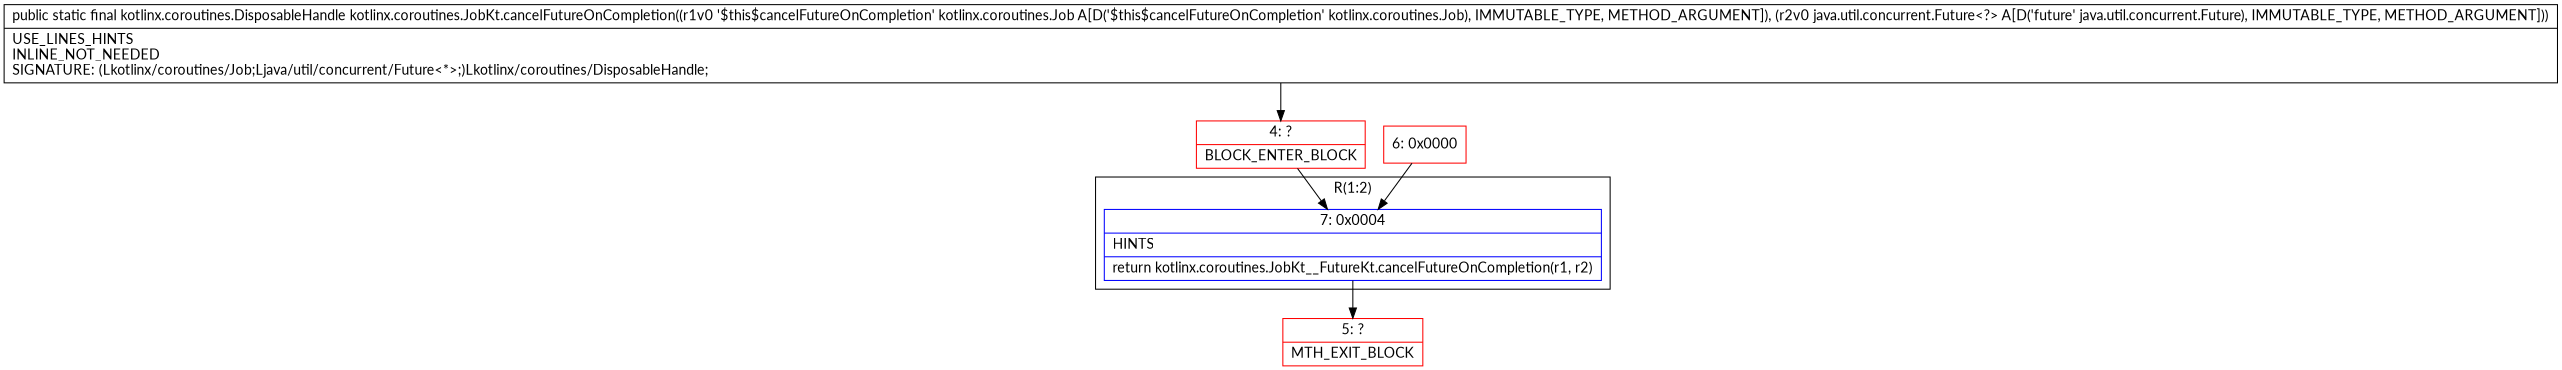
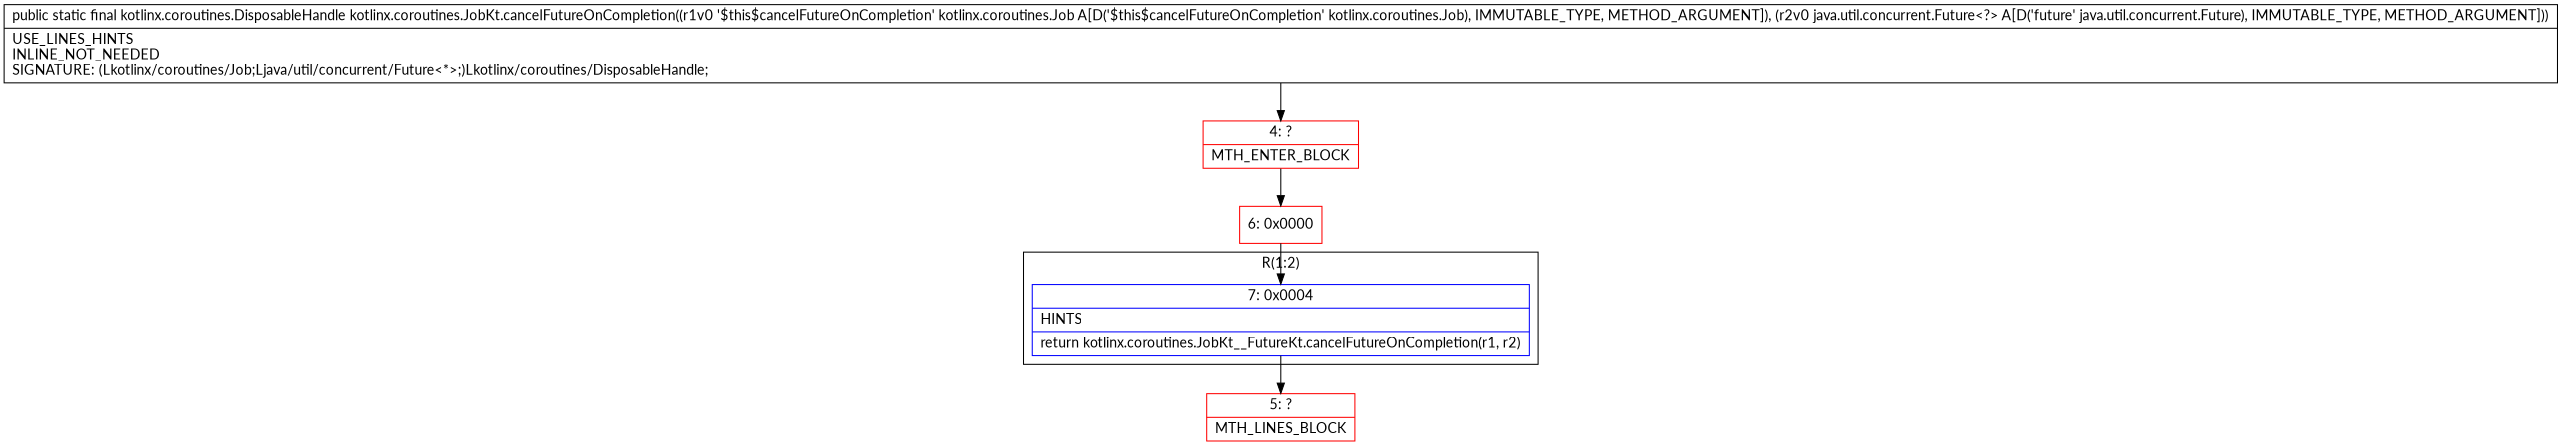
node "4: ?": text "BLOCK_ENTER_BLOCK" -> "MTH_ENTER_BLOCK"
edge "4: ?" -> "7: 0x0004": now "4: ?" -> "6: 0x0000"
node "5: ?": text "MTH_EXIT_BLOCK" -> "MTH_LINES_BLOCK"
